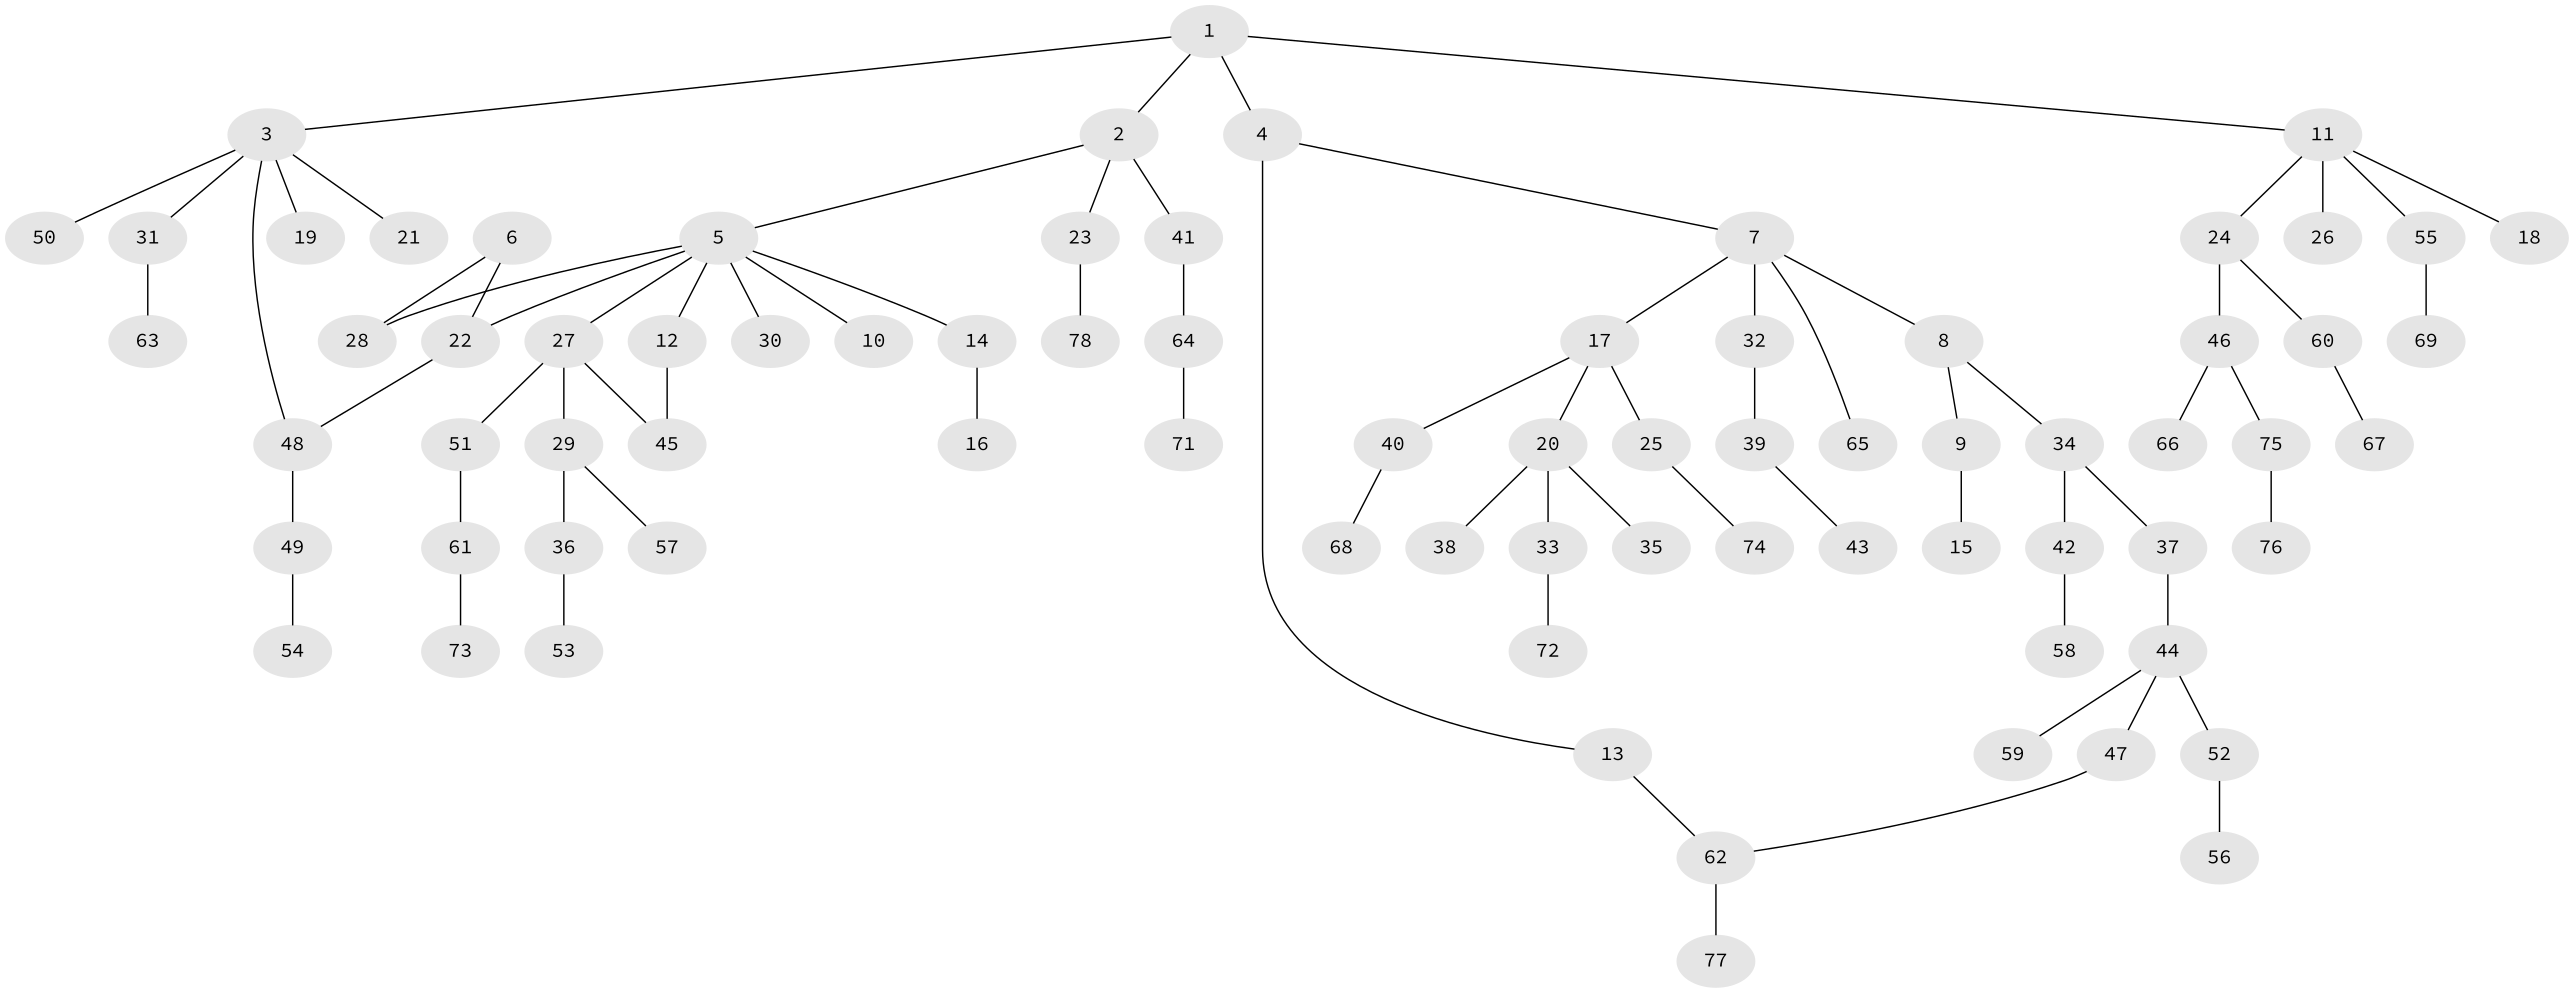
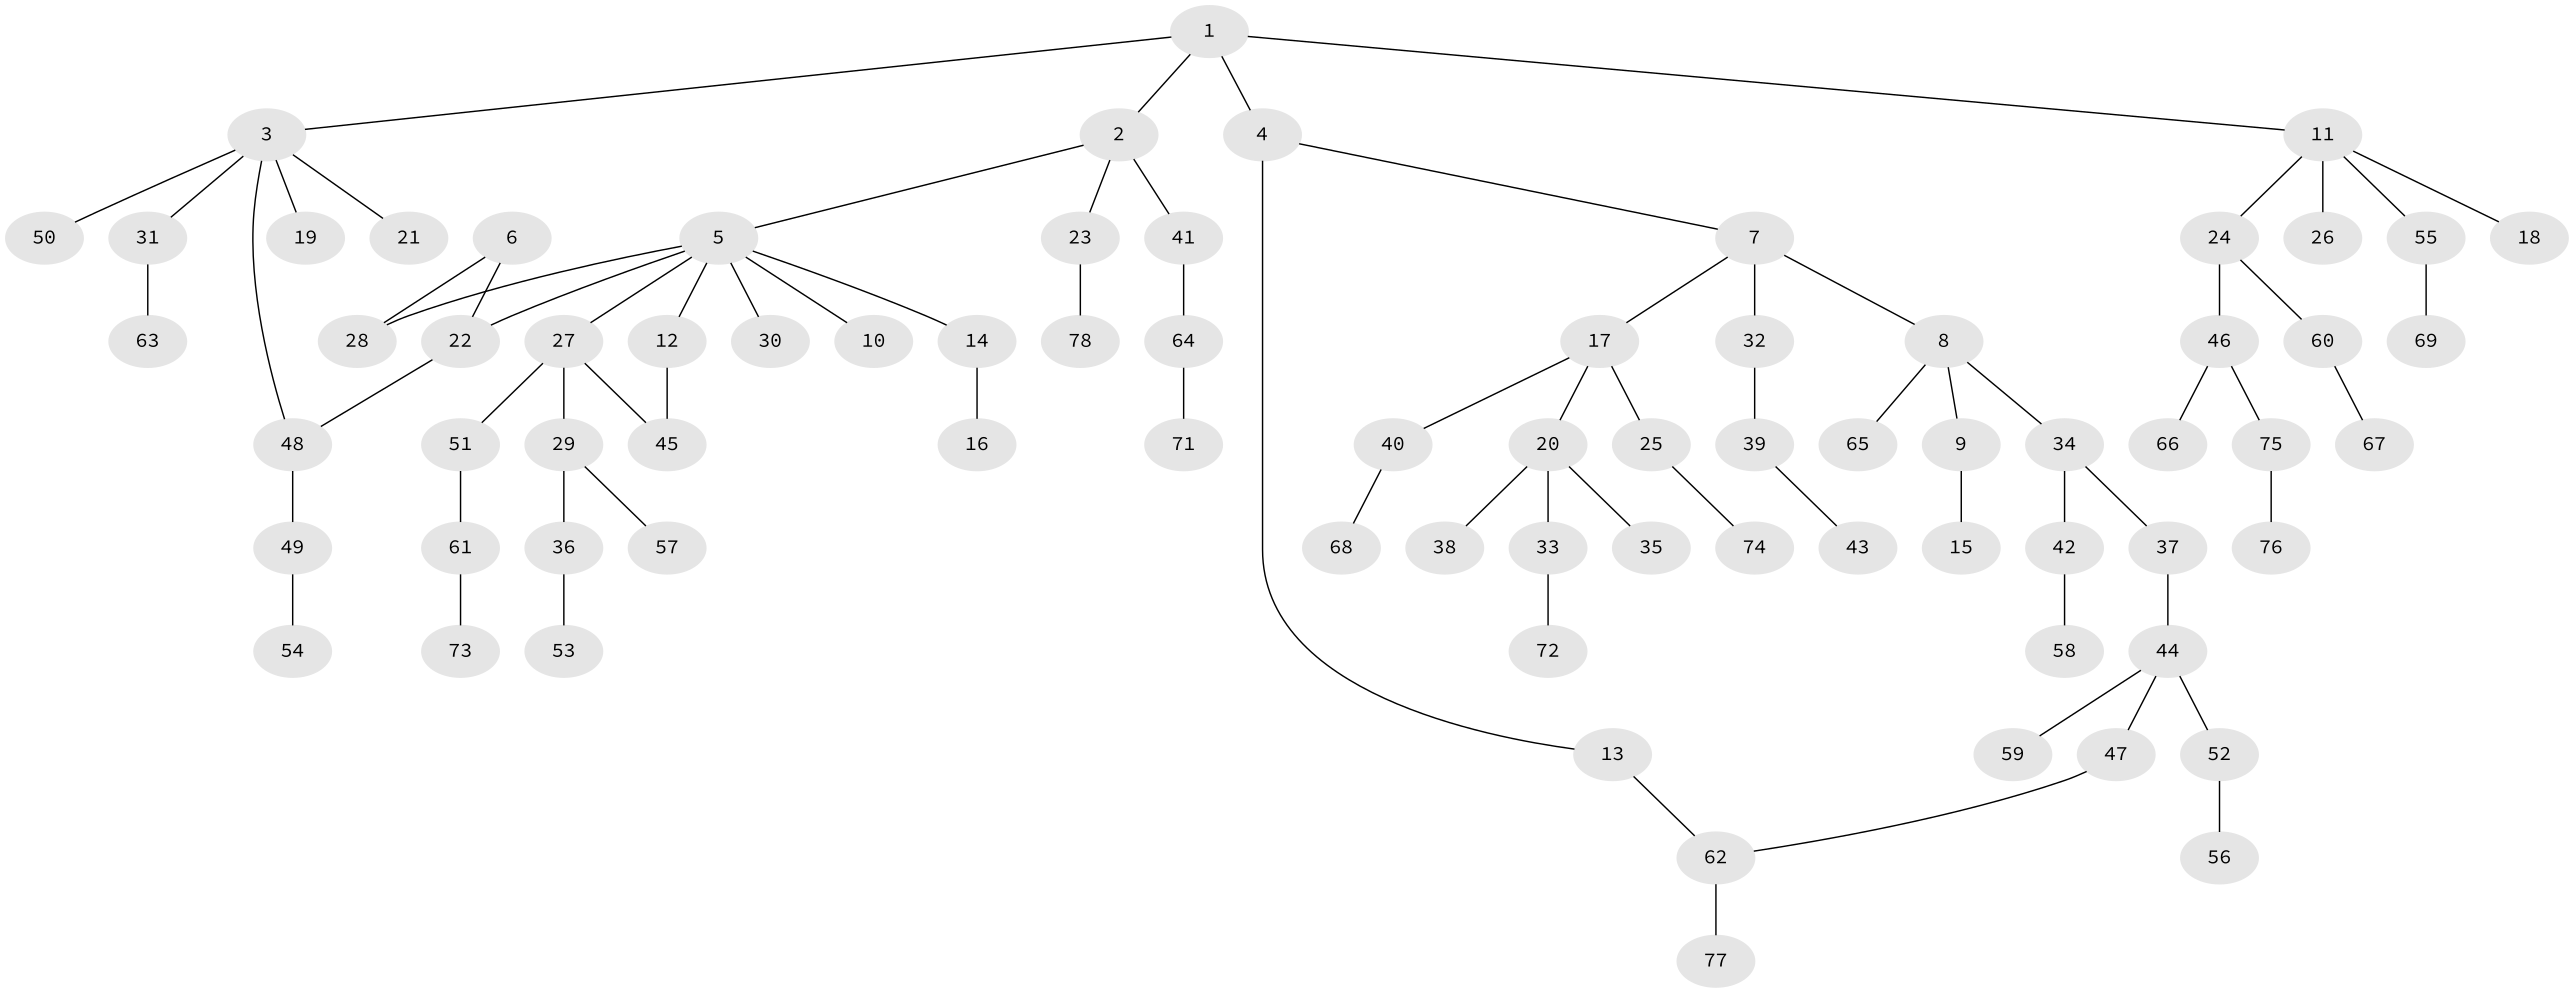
edge "7" -- "65": now "8" -- "65"
